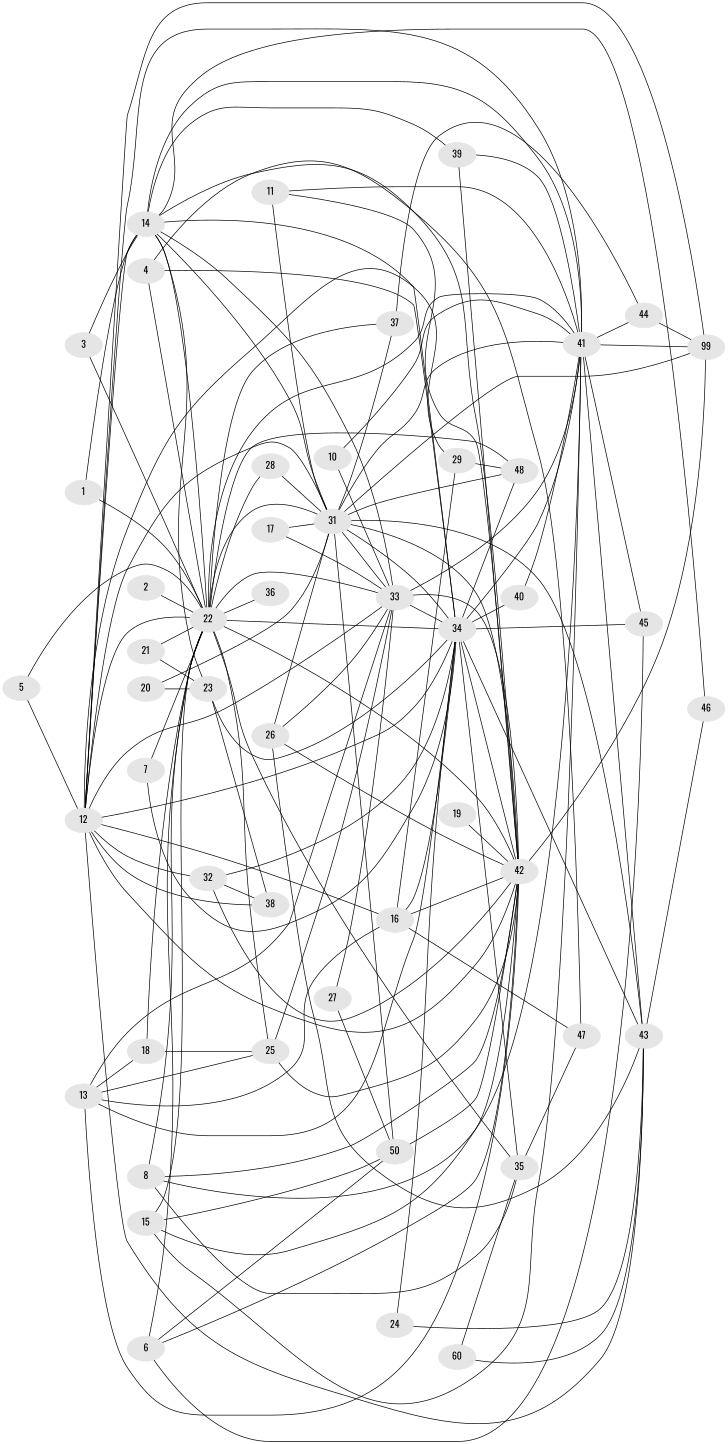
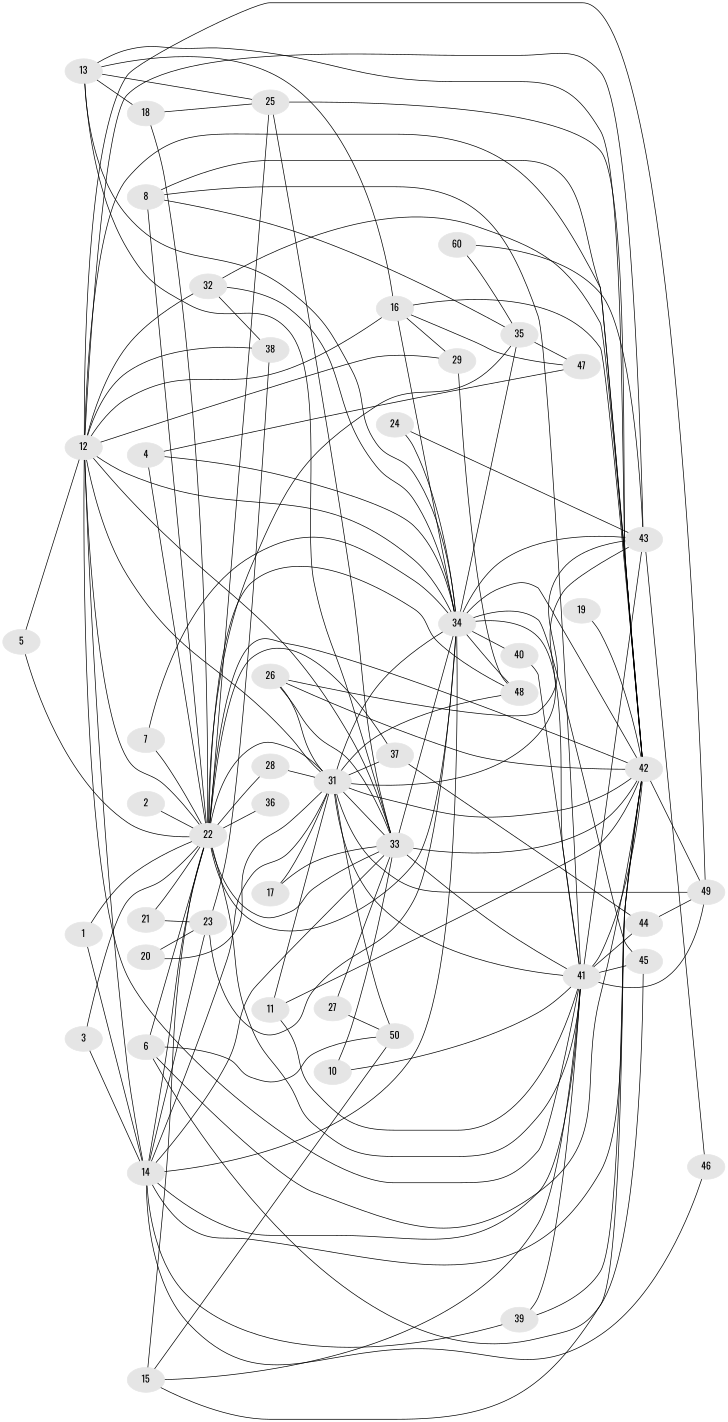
node "99": label "99" -> "49"
edge "42" -- "50": now "42" -- "41"
